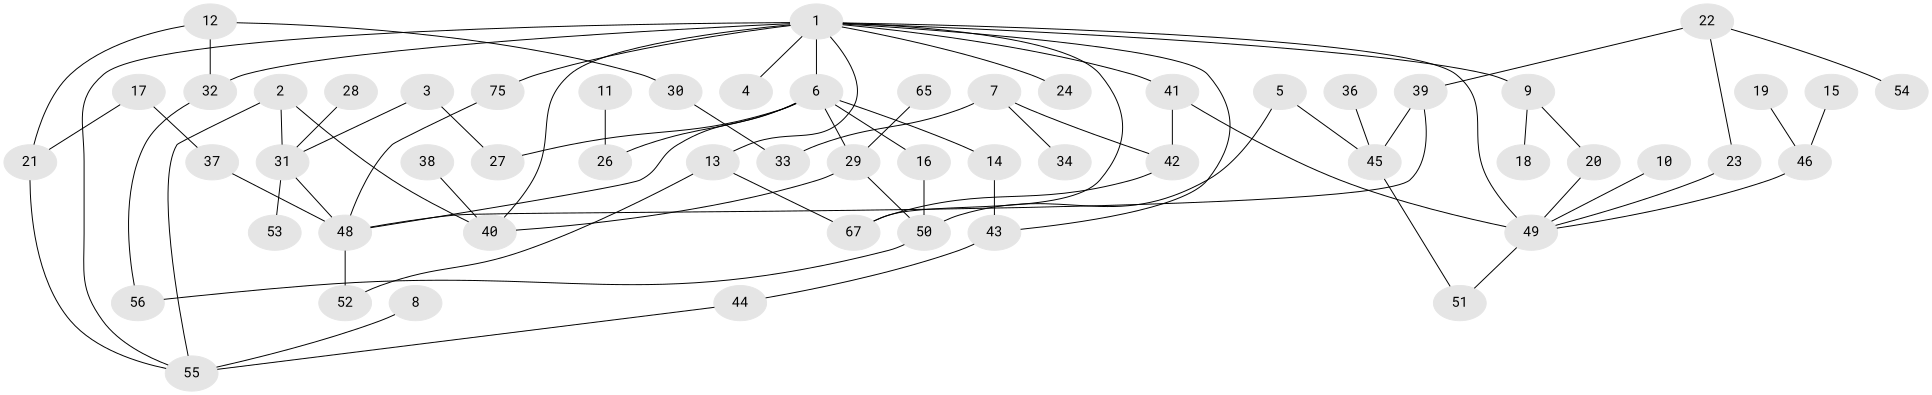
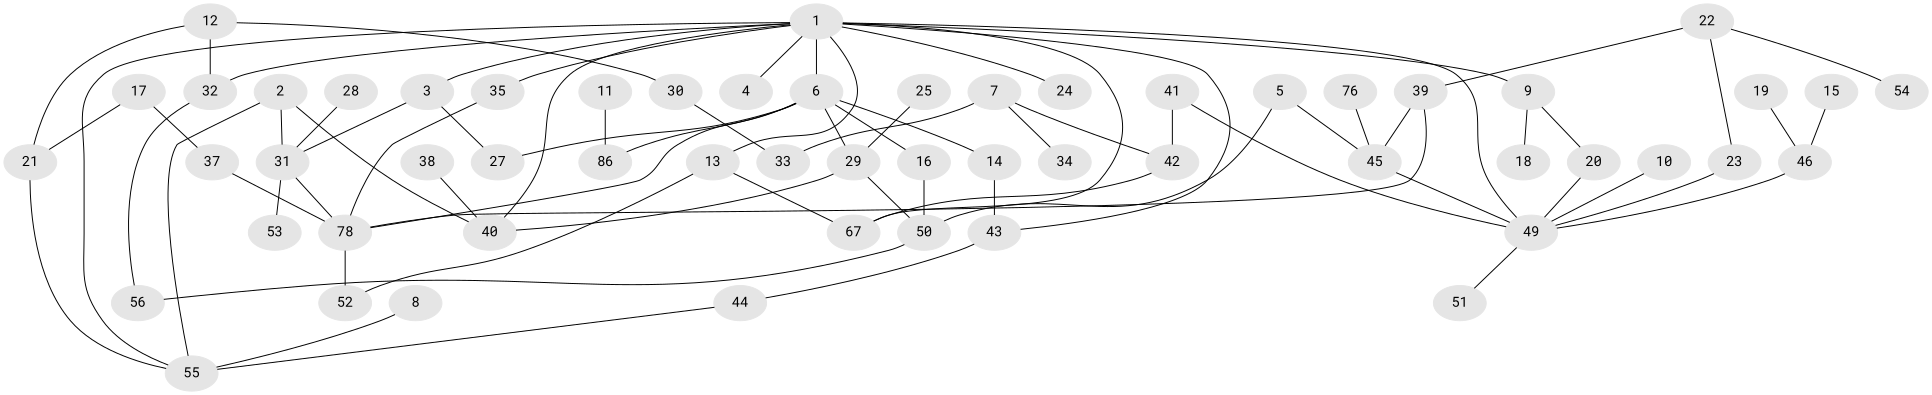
edge "1" -- "41": now "1" -- "3"
node "75": label "75" -> "35"
node "65": label "65" -> "25"
node "36": label "36" -> "76"
node "26": label "26" -> "86"
node "48": label "48" -> "78"
edge "45" -- "51": now "45" -- "49"
